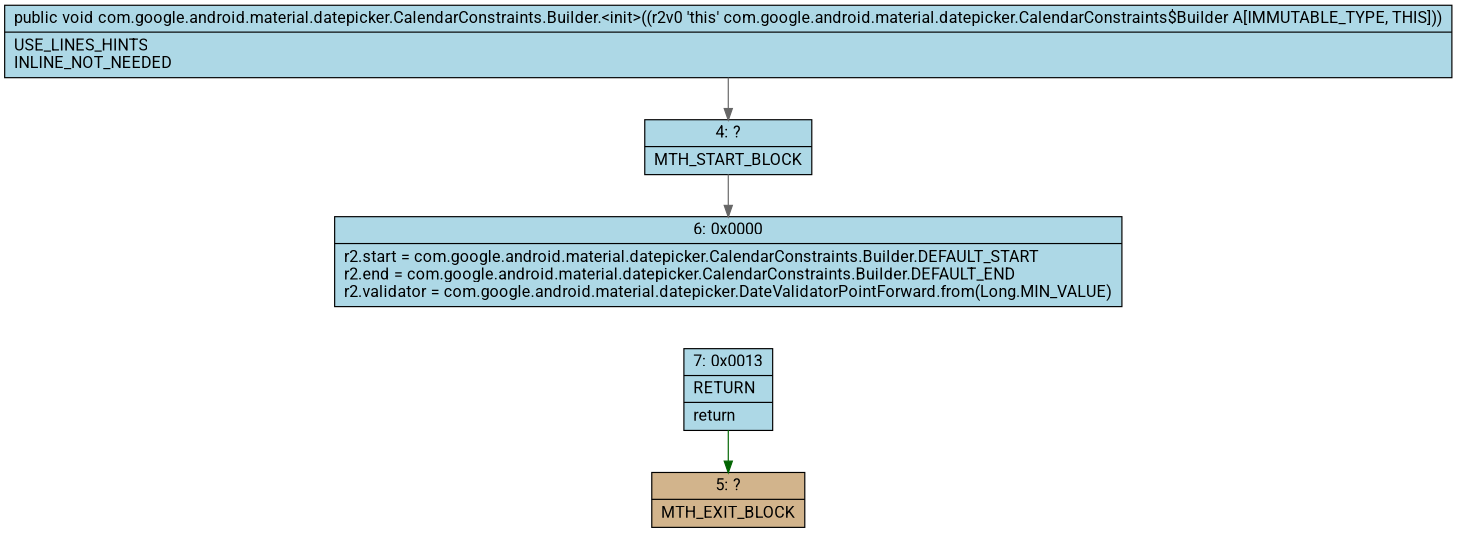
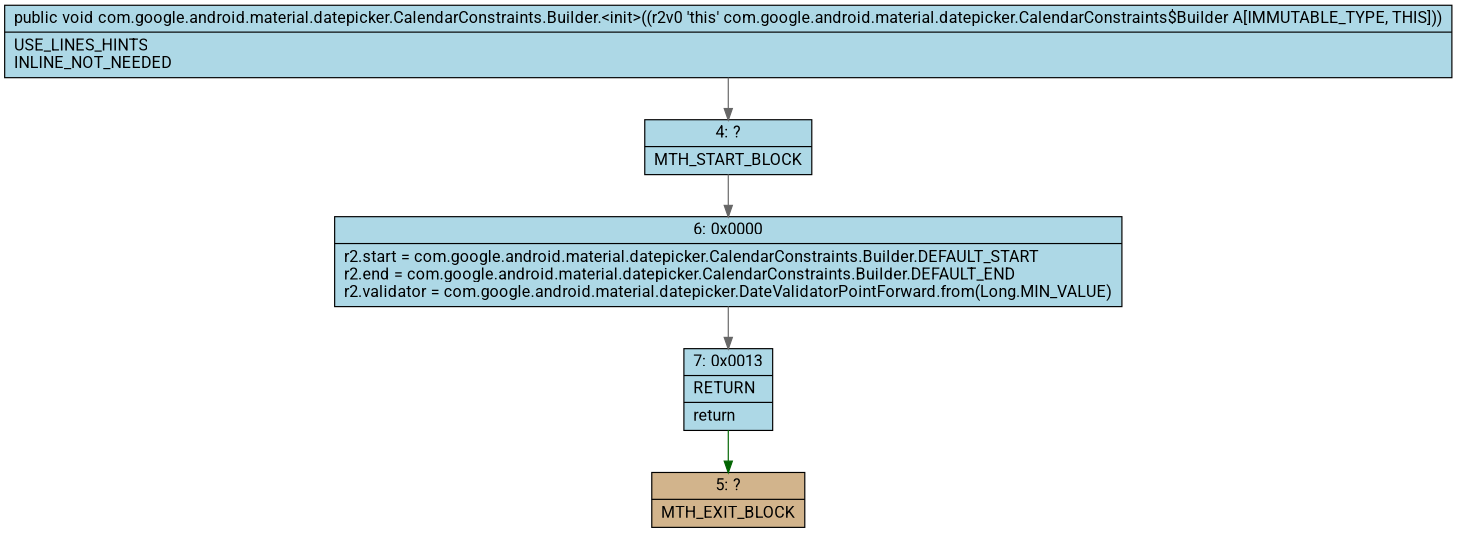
edge "6: 0x0000" -> "7: 0x0013": added
